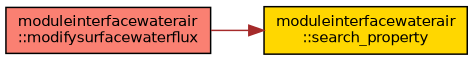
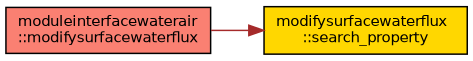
node "moduleinterfacewaterair ::search_property": label "moduleinterfacewaterair ::search_property" -> "modifysurfacewaterflux ::search_property"
